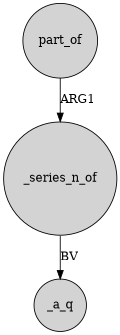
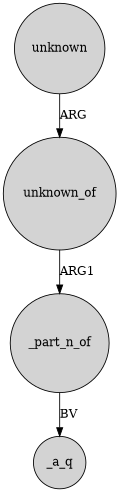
node "part_of": label "part_of" -> "unknown_of"
node "unknown": added
node "_series_n_of": label "_series_n_of" -> "_part_n_of"
